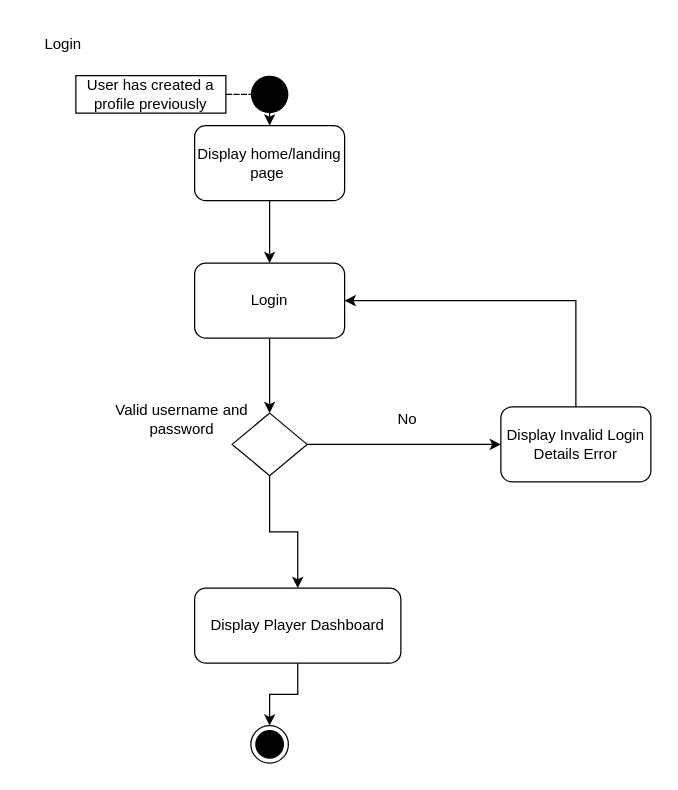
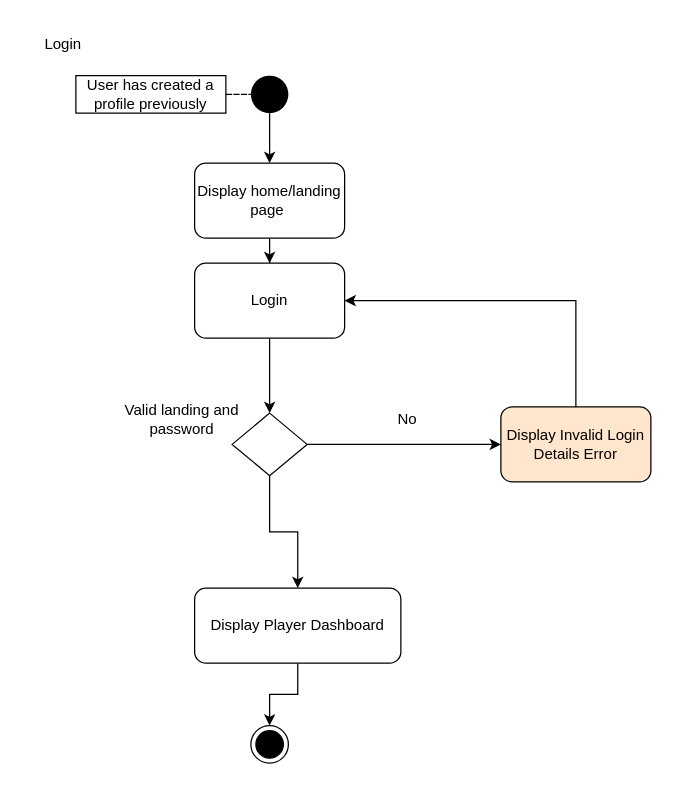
node "Display home/landing page": moved (269, 163) -> (269, 201)
node "Valid username and password": label "Valid username and password" -> "Valid landing and password"
node "Display Invalid Login Details Error": fillcolor #ffffff -> #ffe6cc
